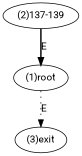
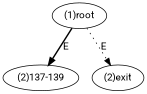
edge "(2)137-139" -> "(1)root": reversed
node "(3)exit": label "(3)exit" -> "(2)exit"
